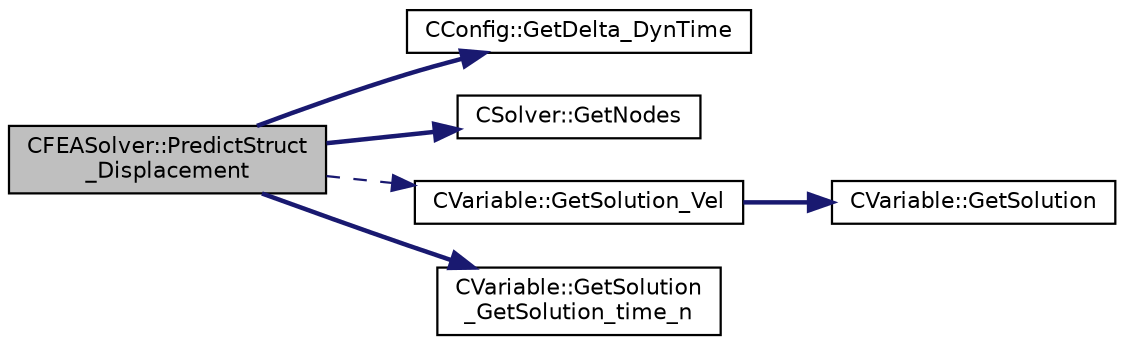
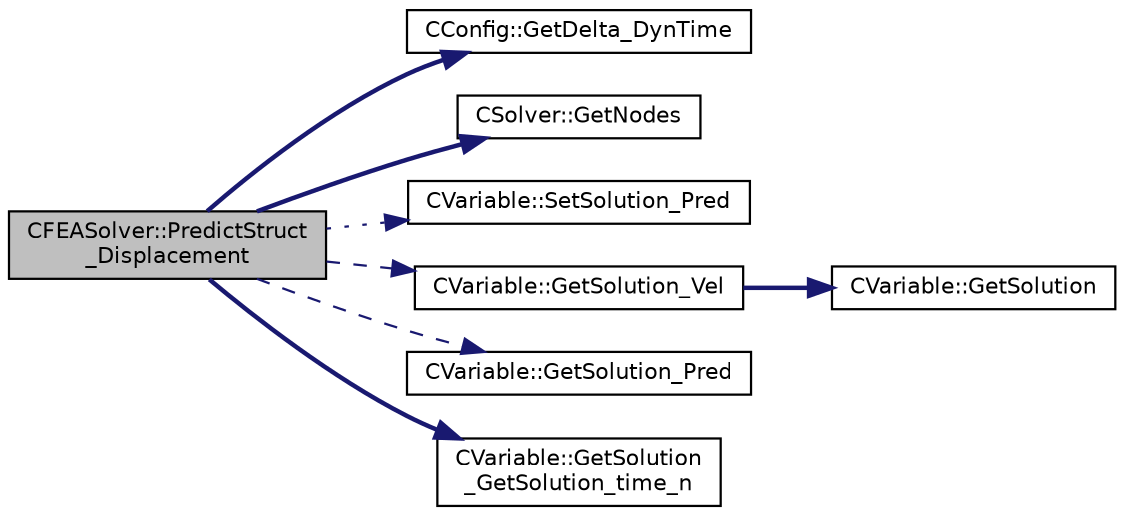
node "CVariable::SetSolution_Pred": added
node "CVariable::GetSolution_Pred": added
